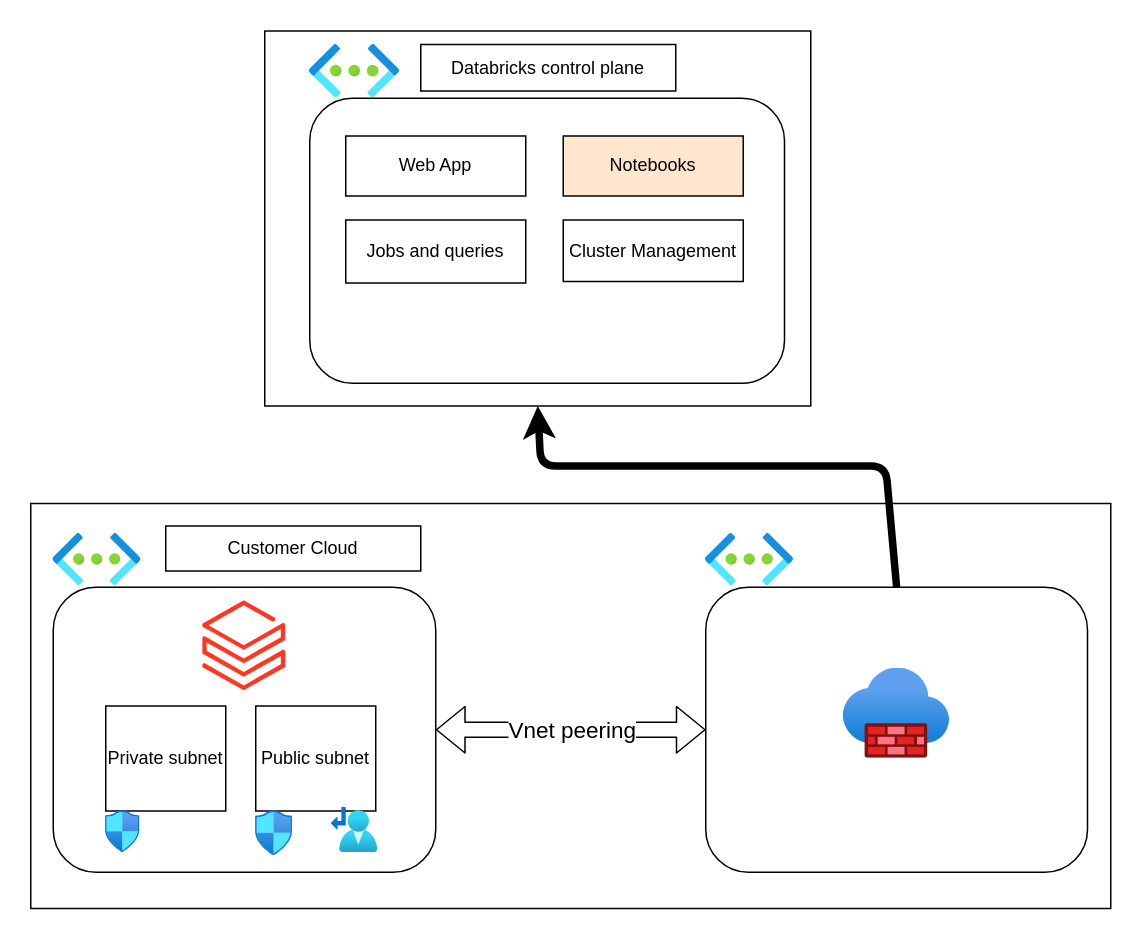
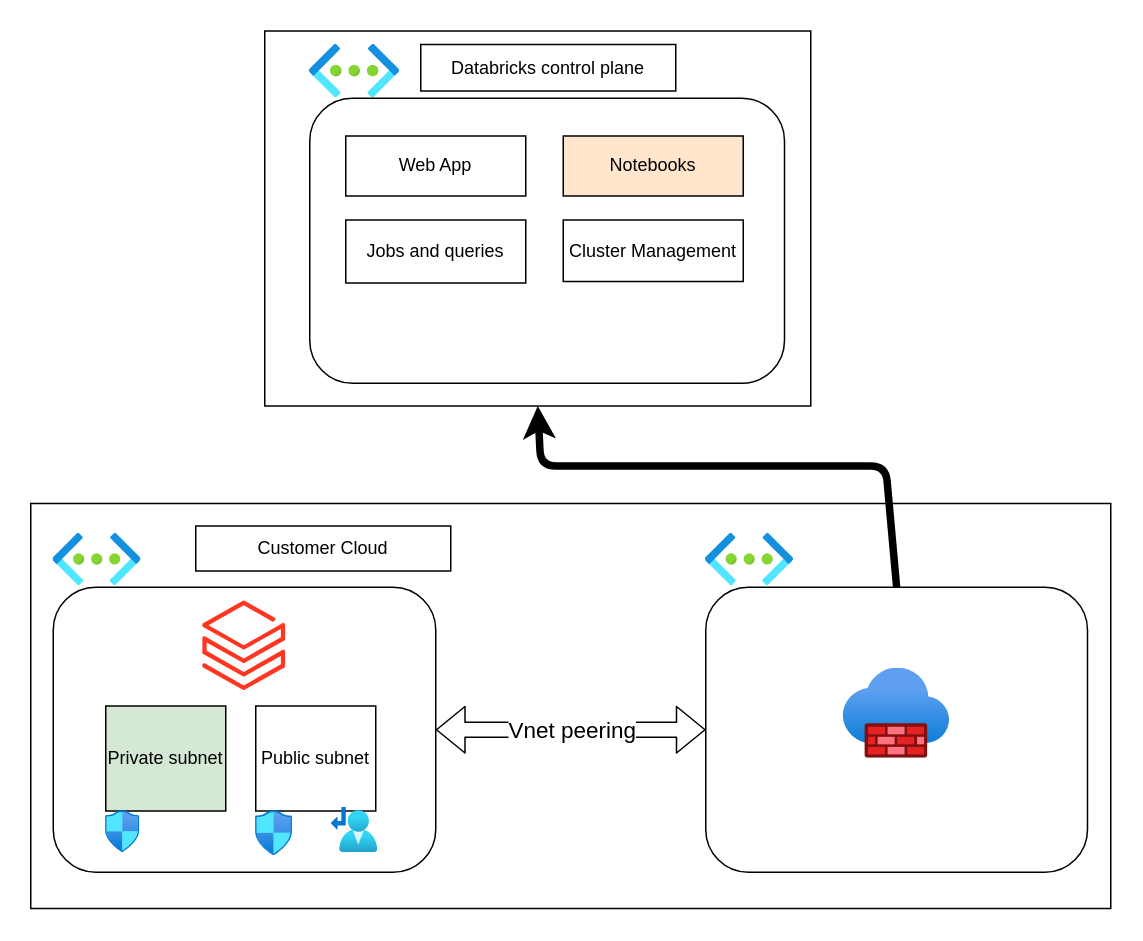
node "Customer Cloud": moved (293, 548) -> (323, 548)
node "Private subnet": fillcolor #ffffff -> #d5e8d4
